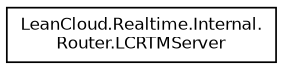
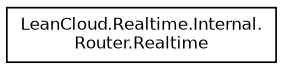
node "LeanCloud.Realtime.Internal. Router.LCRTMServer": label "LeanCloud.Realtime.Internal. Router.LCRTMServer" -> "LeanCloud.Realtime.Internal. Router.Realtime"
